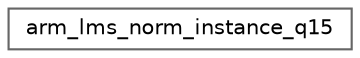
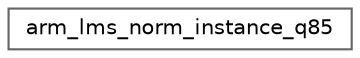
node "arm_lms_norm_instance_q15": label "arm_lms_norm_instance_q15" -> "arm_lms_norm_instance_q85"
